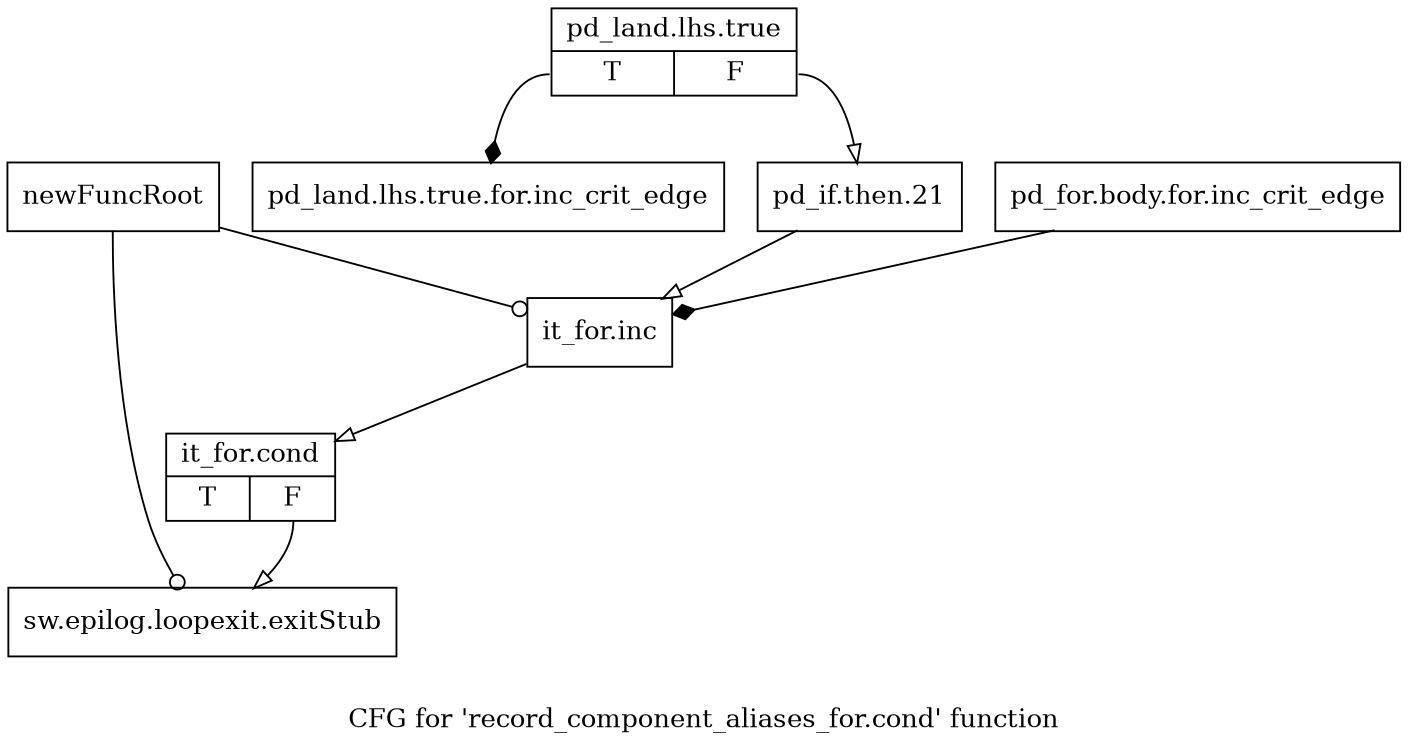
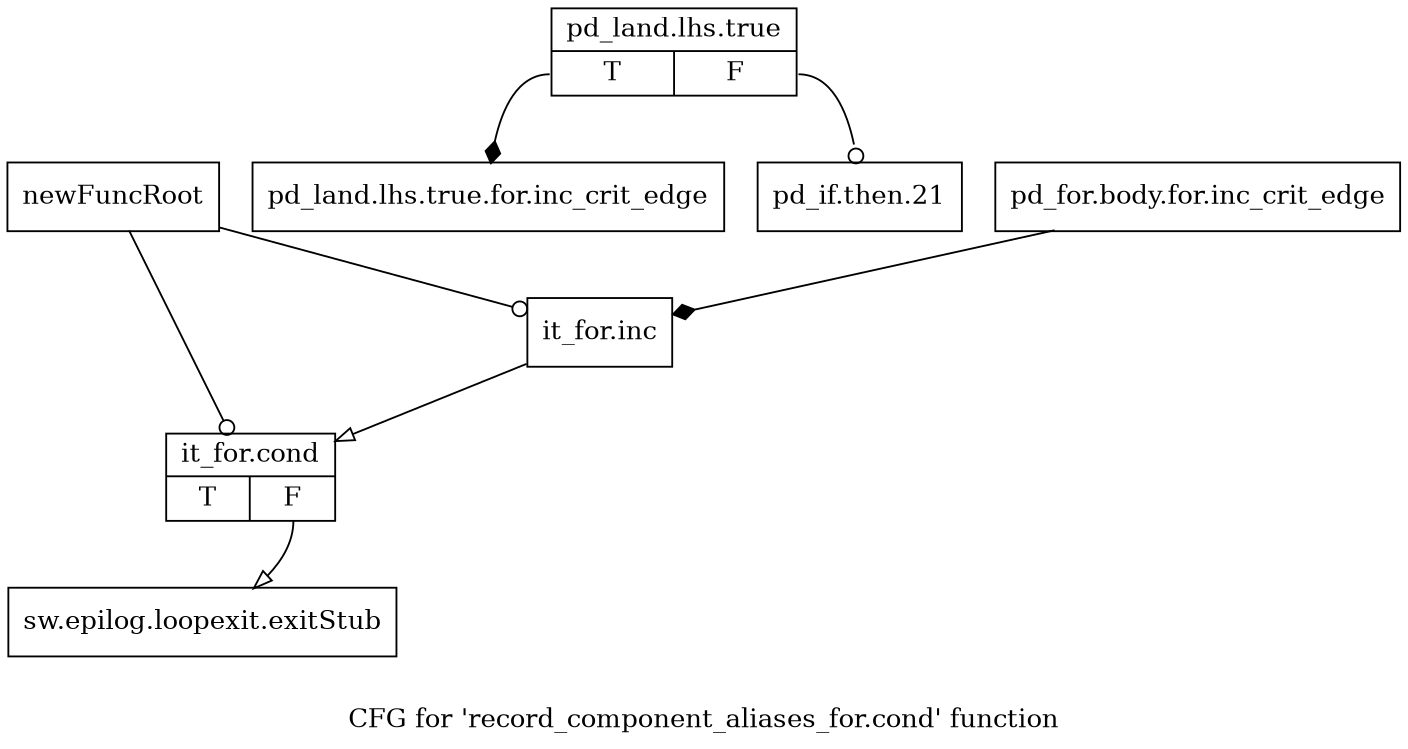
edge "pd_land.lhs.true" -> "pd_if.then.21": arrowhead onormal -> odot
edge "pd_if.then.21" -> "it_for.inc": removed
edge "newFuncRoot" -> "sw.epilog.loopexit.exitStub": now "newFuncRoot" -> "it_for.cond"
